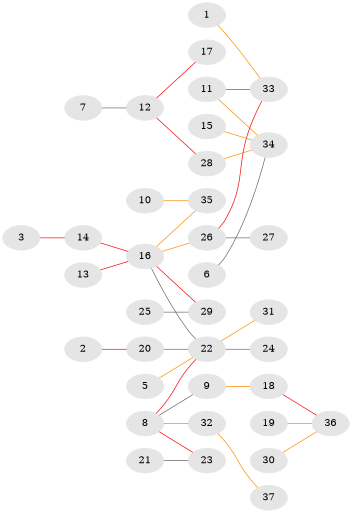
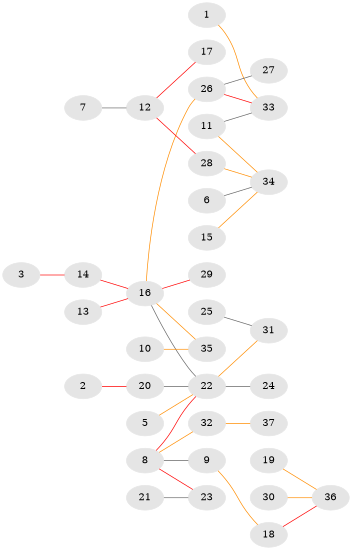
edge "25" -- "29": now "25" -- "31"
